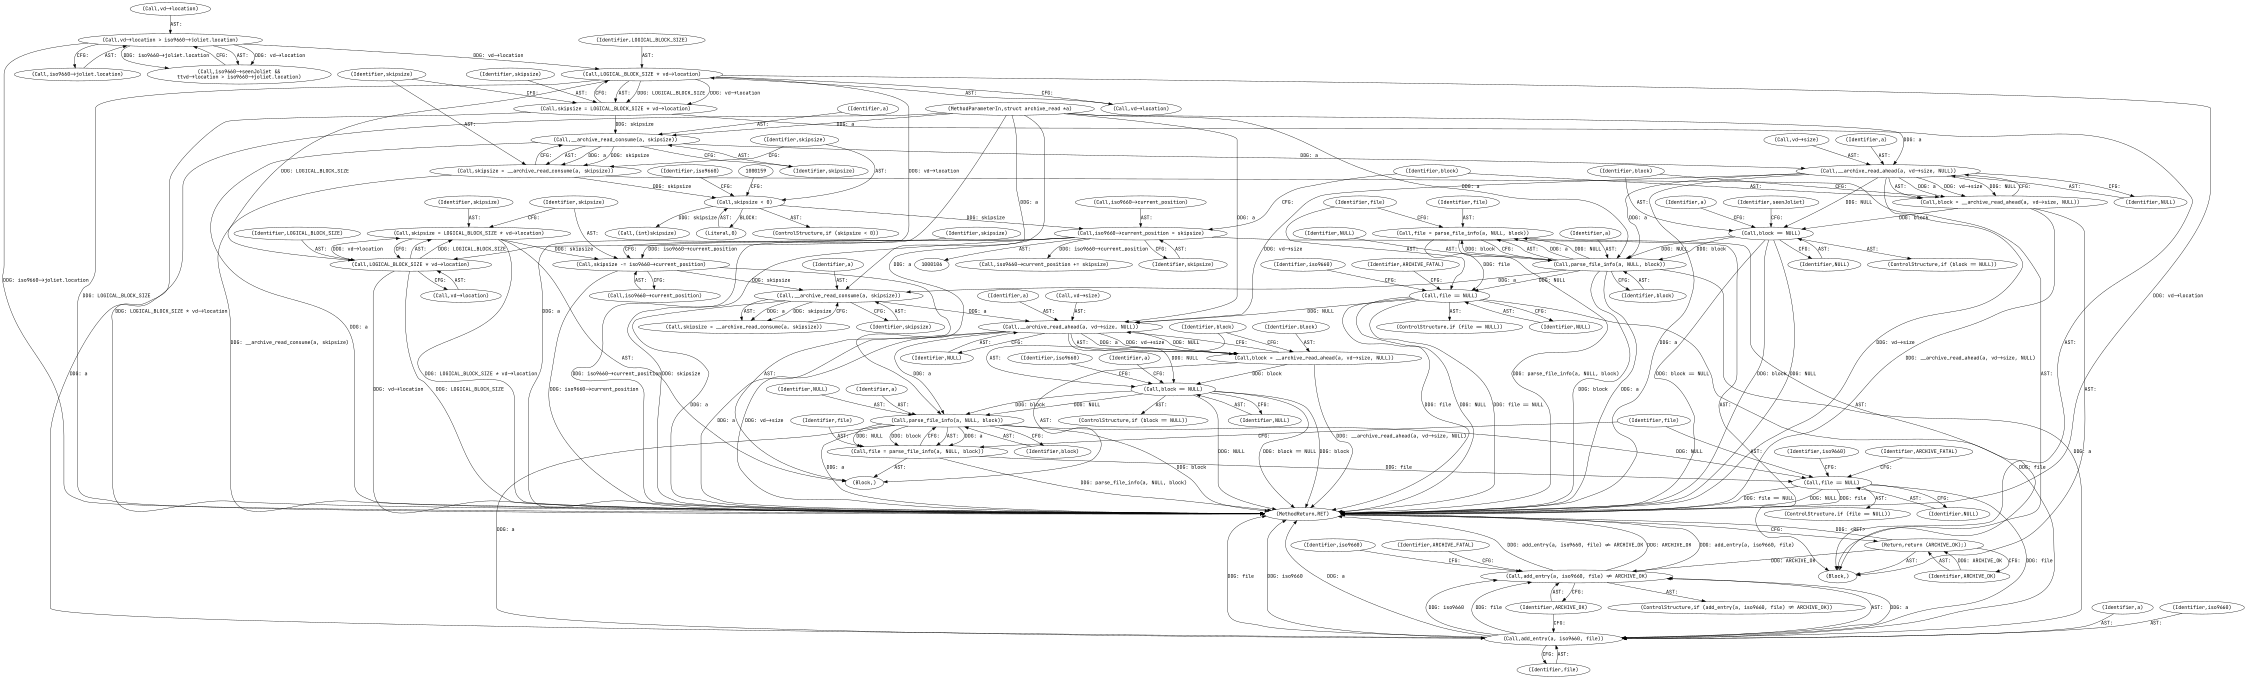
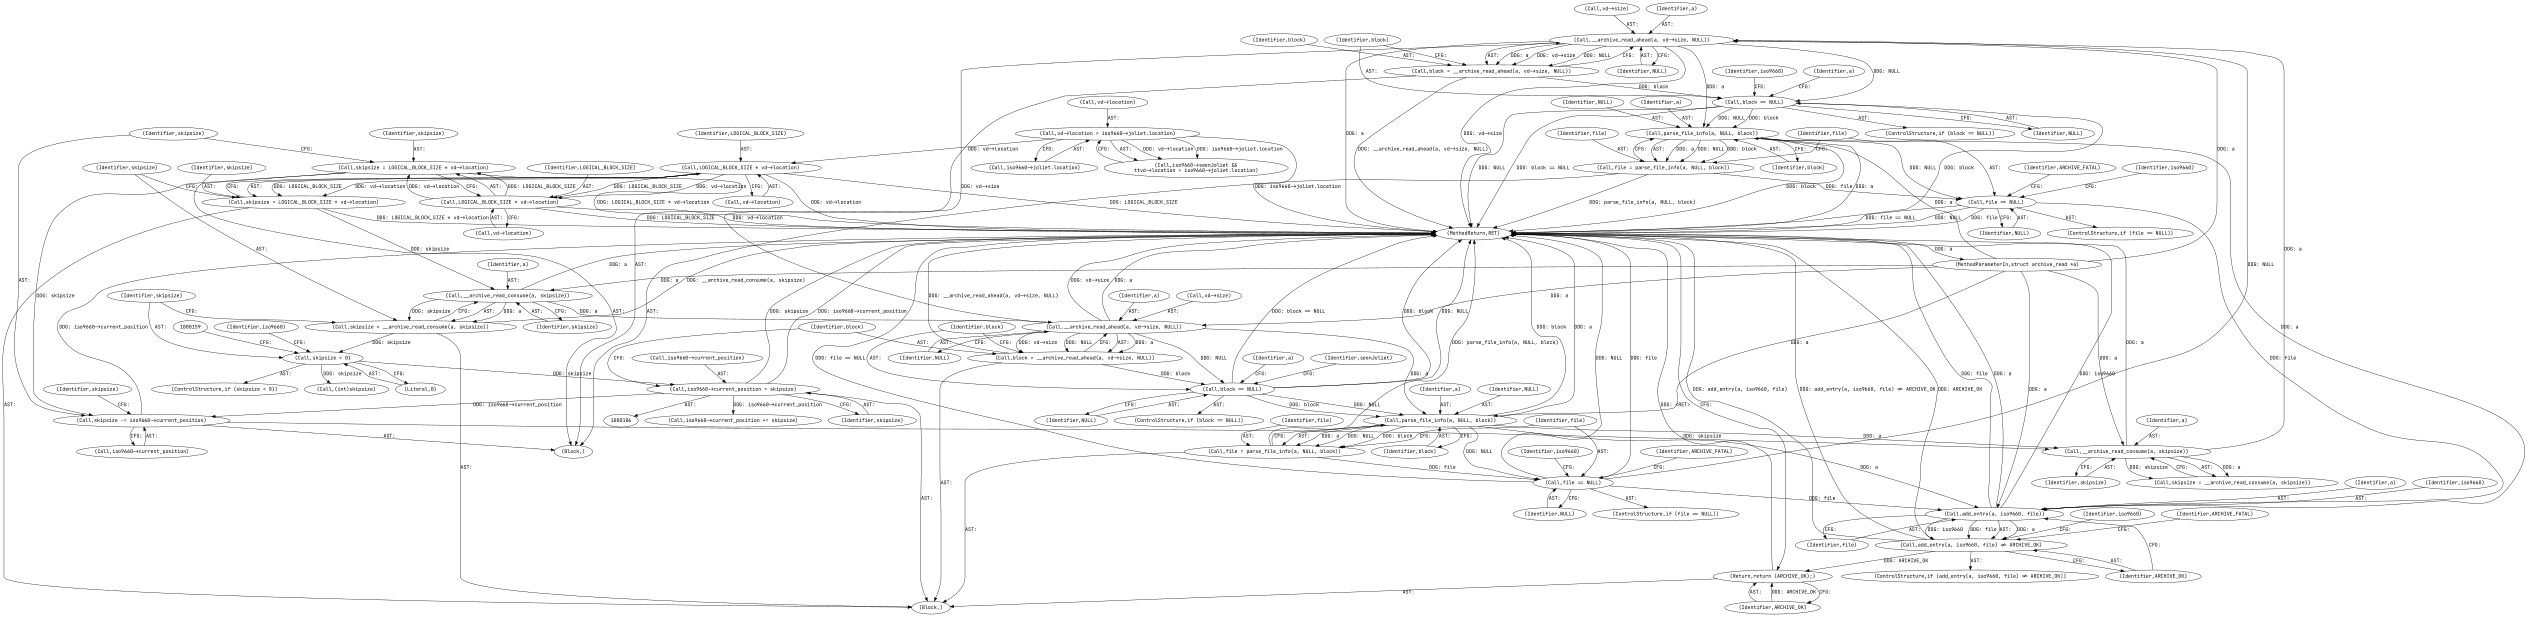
edge "(Call,skipsize < 0)" -> "(Literal,0)": label "BLOCK: " -> "CFG: "
edge "(MethodParameterIn,struct archive_read *a)" -> "(MethodReturn,RET)": reversed
edge "(Return,return (ARCHIVE_OK);)" -> "(Call,add_entry(a, iso9660, file) != ARCHIVE_OK)": reversed
